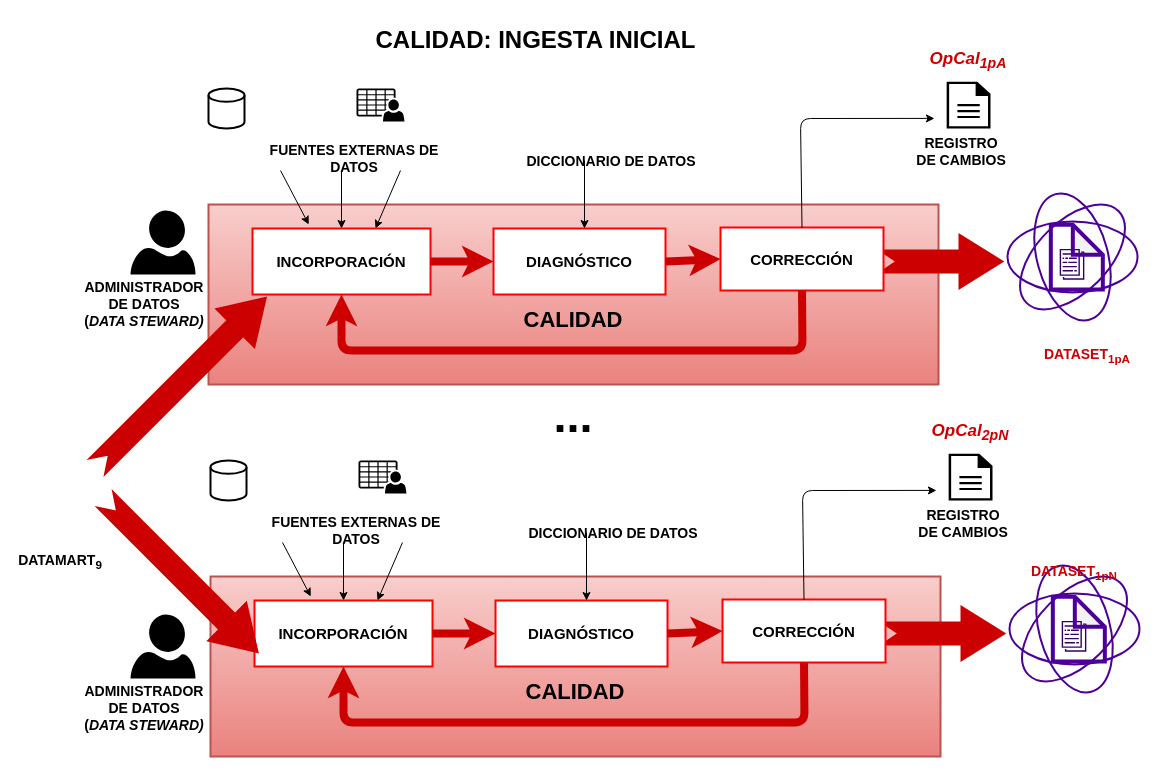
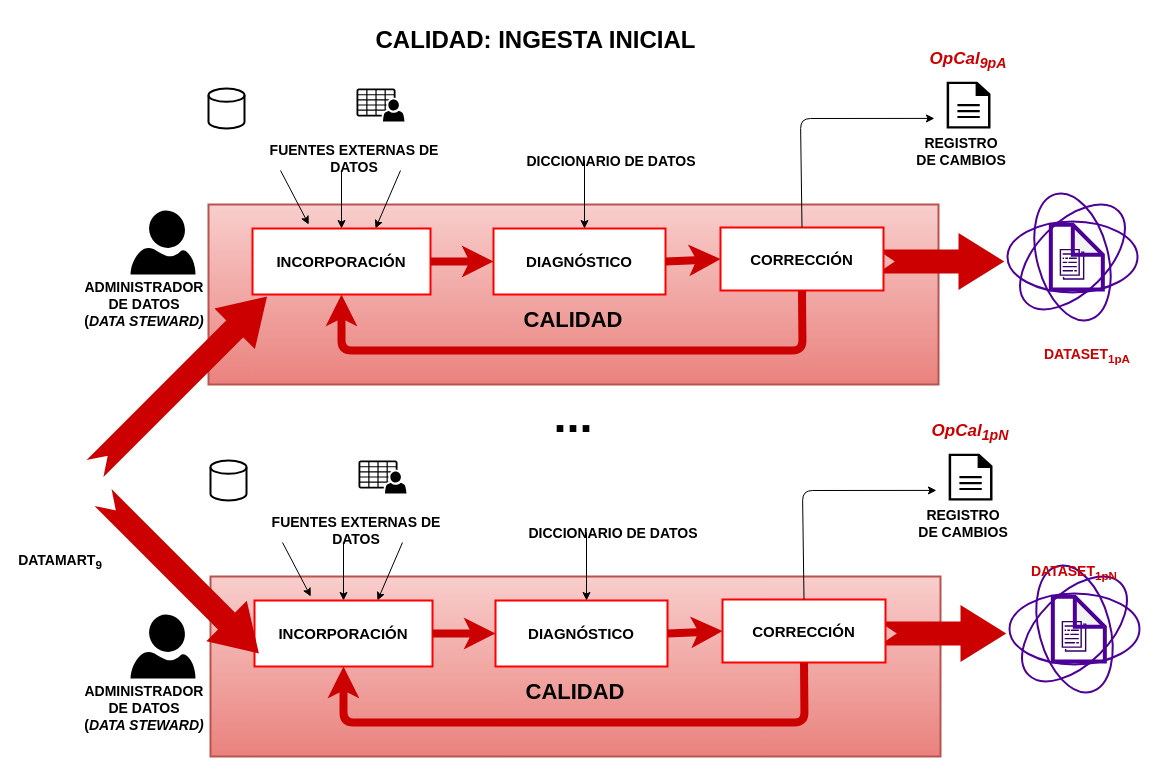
node "OpCal1pA": label "OpCal1pA" -> "OpCal9pA"
node "OpCal2pN": label "OpCal2pN" -> "OpCal1pN"
